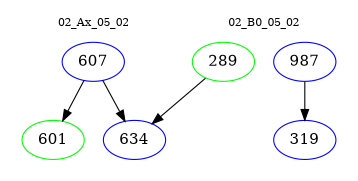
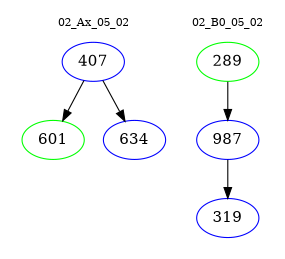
node "607": label "607" -> "407"
edge "289" -> "634": now "289" -> "987"
